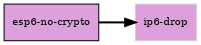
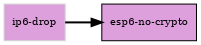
edge "esp6-no-crypto" -> "ip6-drop": reversed
